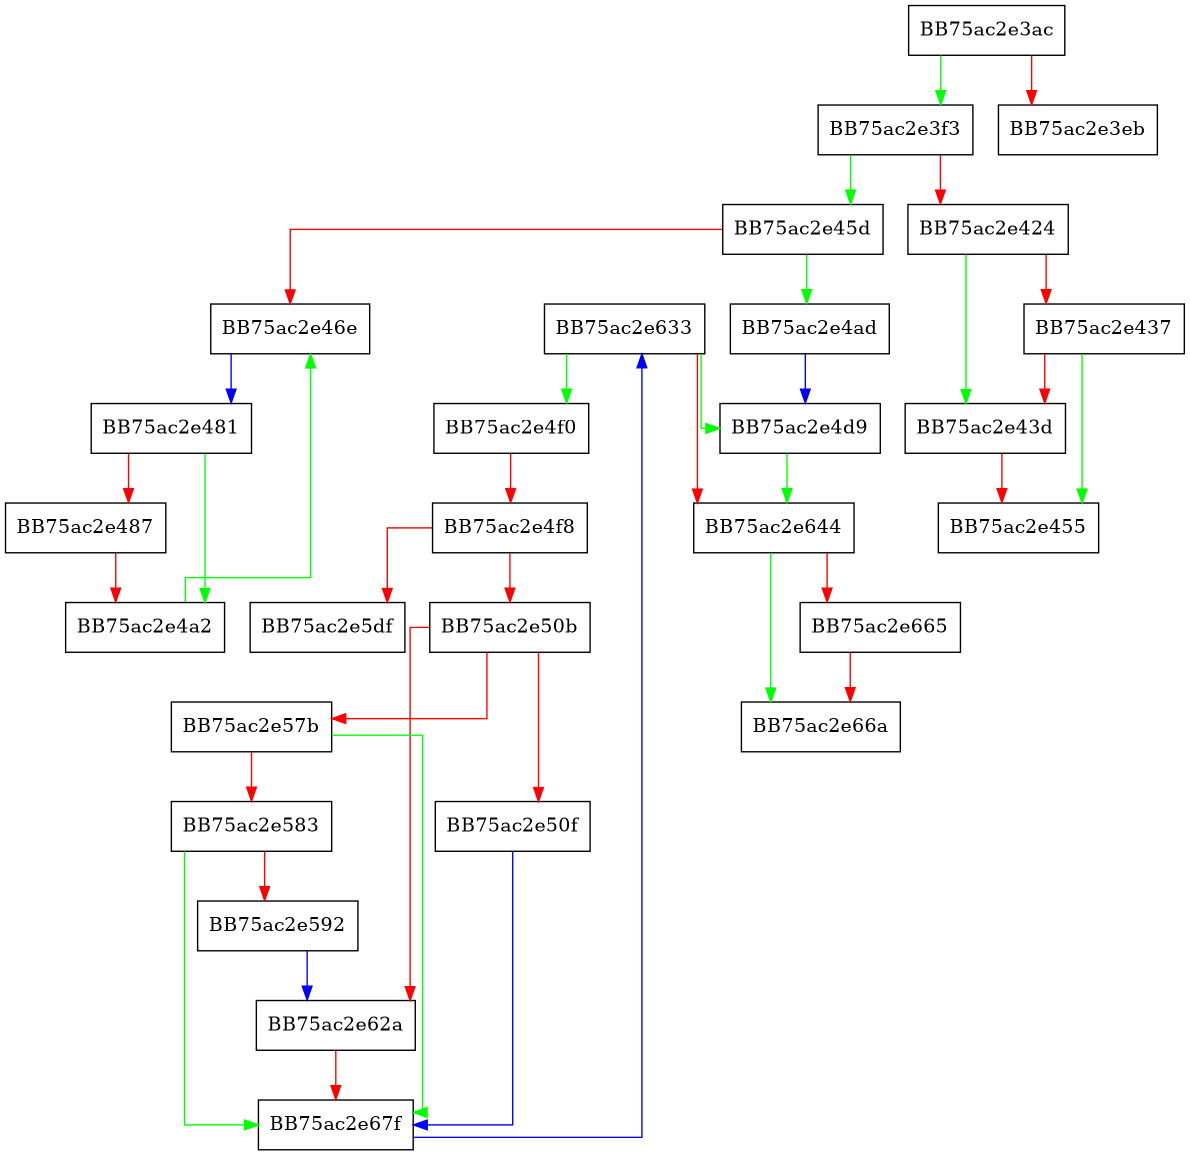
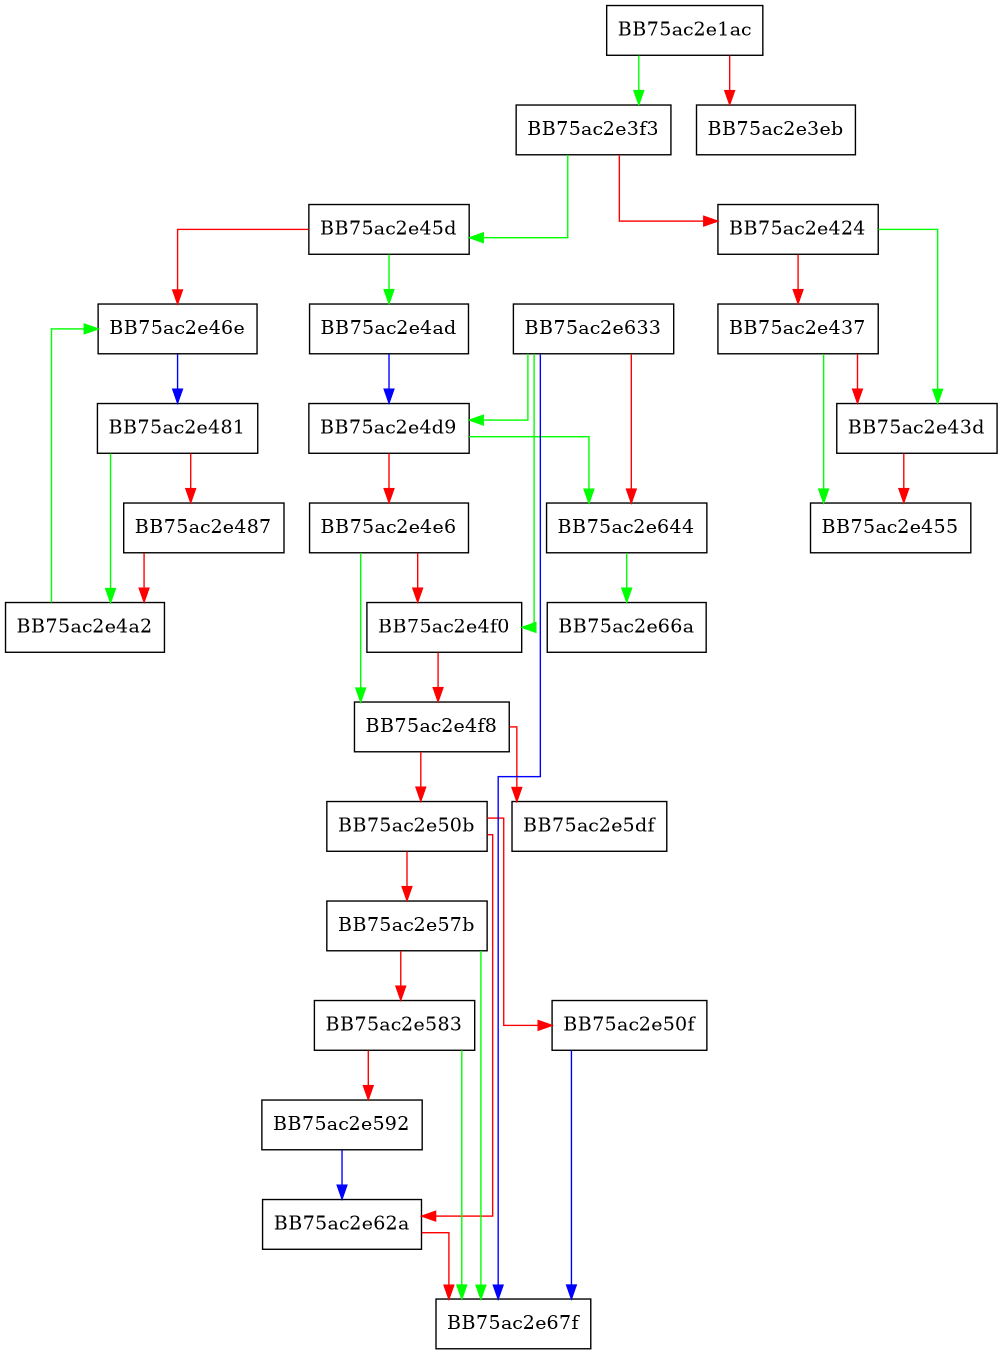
node "BB75ac2e3ac": label "BB75ac2e3ac" -> "BB75ac2e1ac"
node "BB75ac2e4e6": added
node "BB75ac2e665": removed
edge "BB75ac2e67f" -> "BB75ac2e633": reversed
